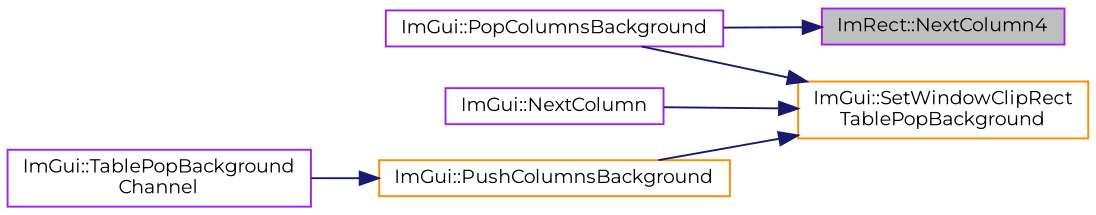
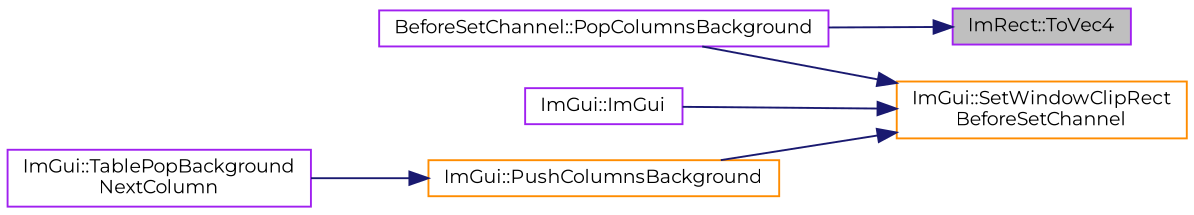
node "ImRect::NextColumn4": label "ImRect::NextColumn4" -> "ImRect::ToVec4"
node "ImGui::PopColumnsBackground": label "ImGui::PopColumnsBackground" -> "BeforeSetChannel::PopColumnsBackground"
node "ImGui::NextColumn": label "ImGui::NextColumn" -> "ImGui::ImGui"
node "ImGui::SetWindowClipRect TablePopBackground": label "ImGui::SetWindowClipRect TablePopBackground" -> "ImGui::SetWindowClipRect BeforeSetChannel"
node "ImGui::TablePopBackground Channel": label "ImGui::TablePopBackground Channel" -> "ImGui::TablePopBackground NextColumn"
